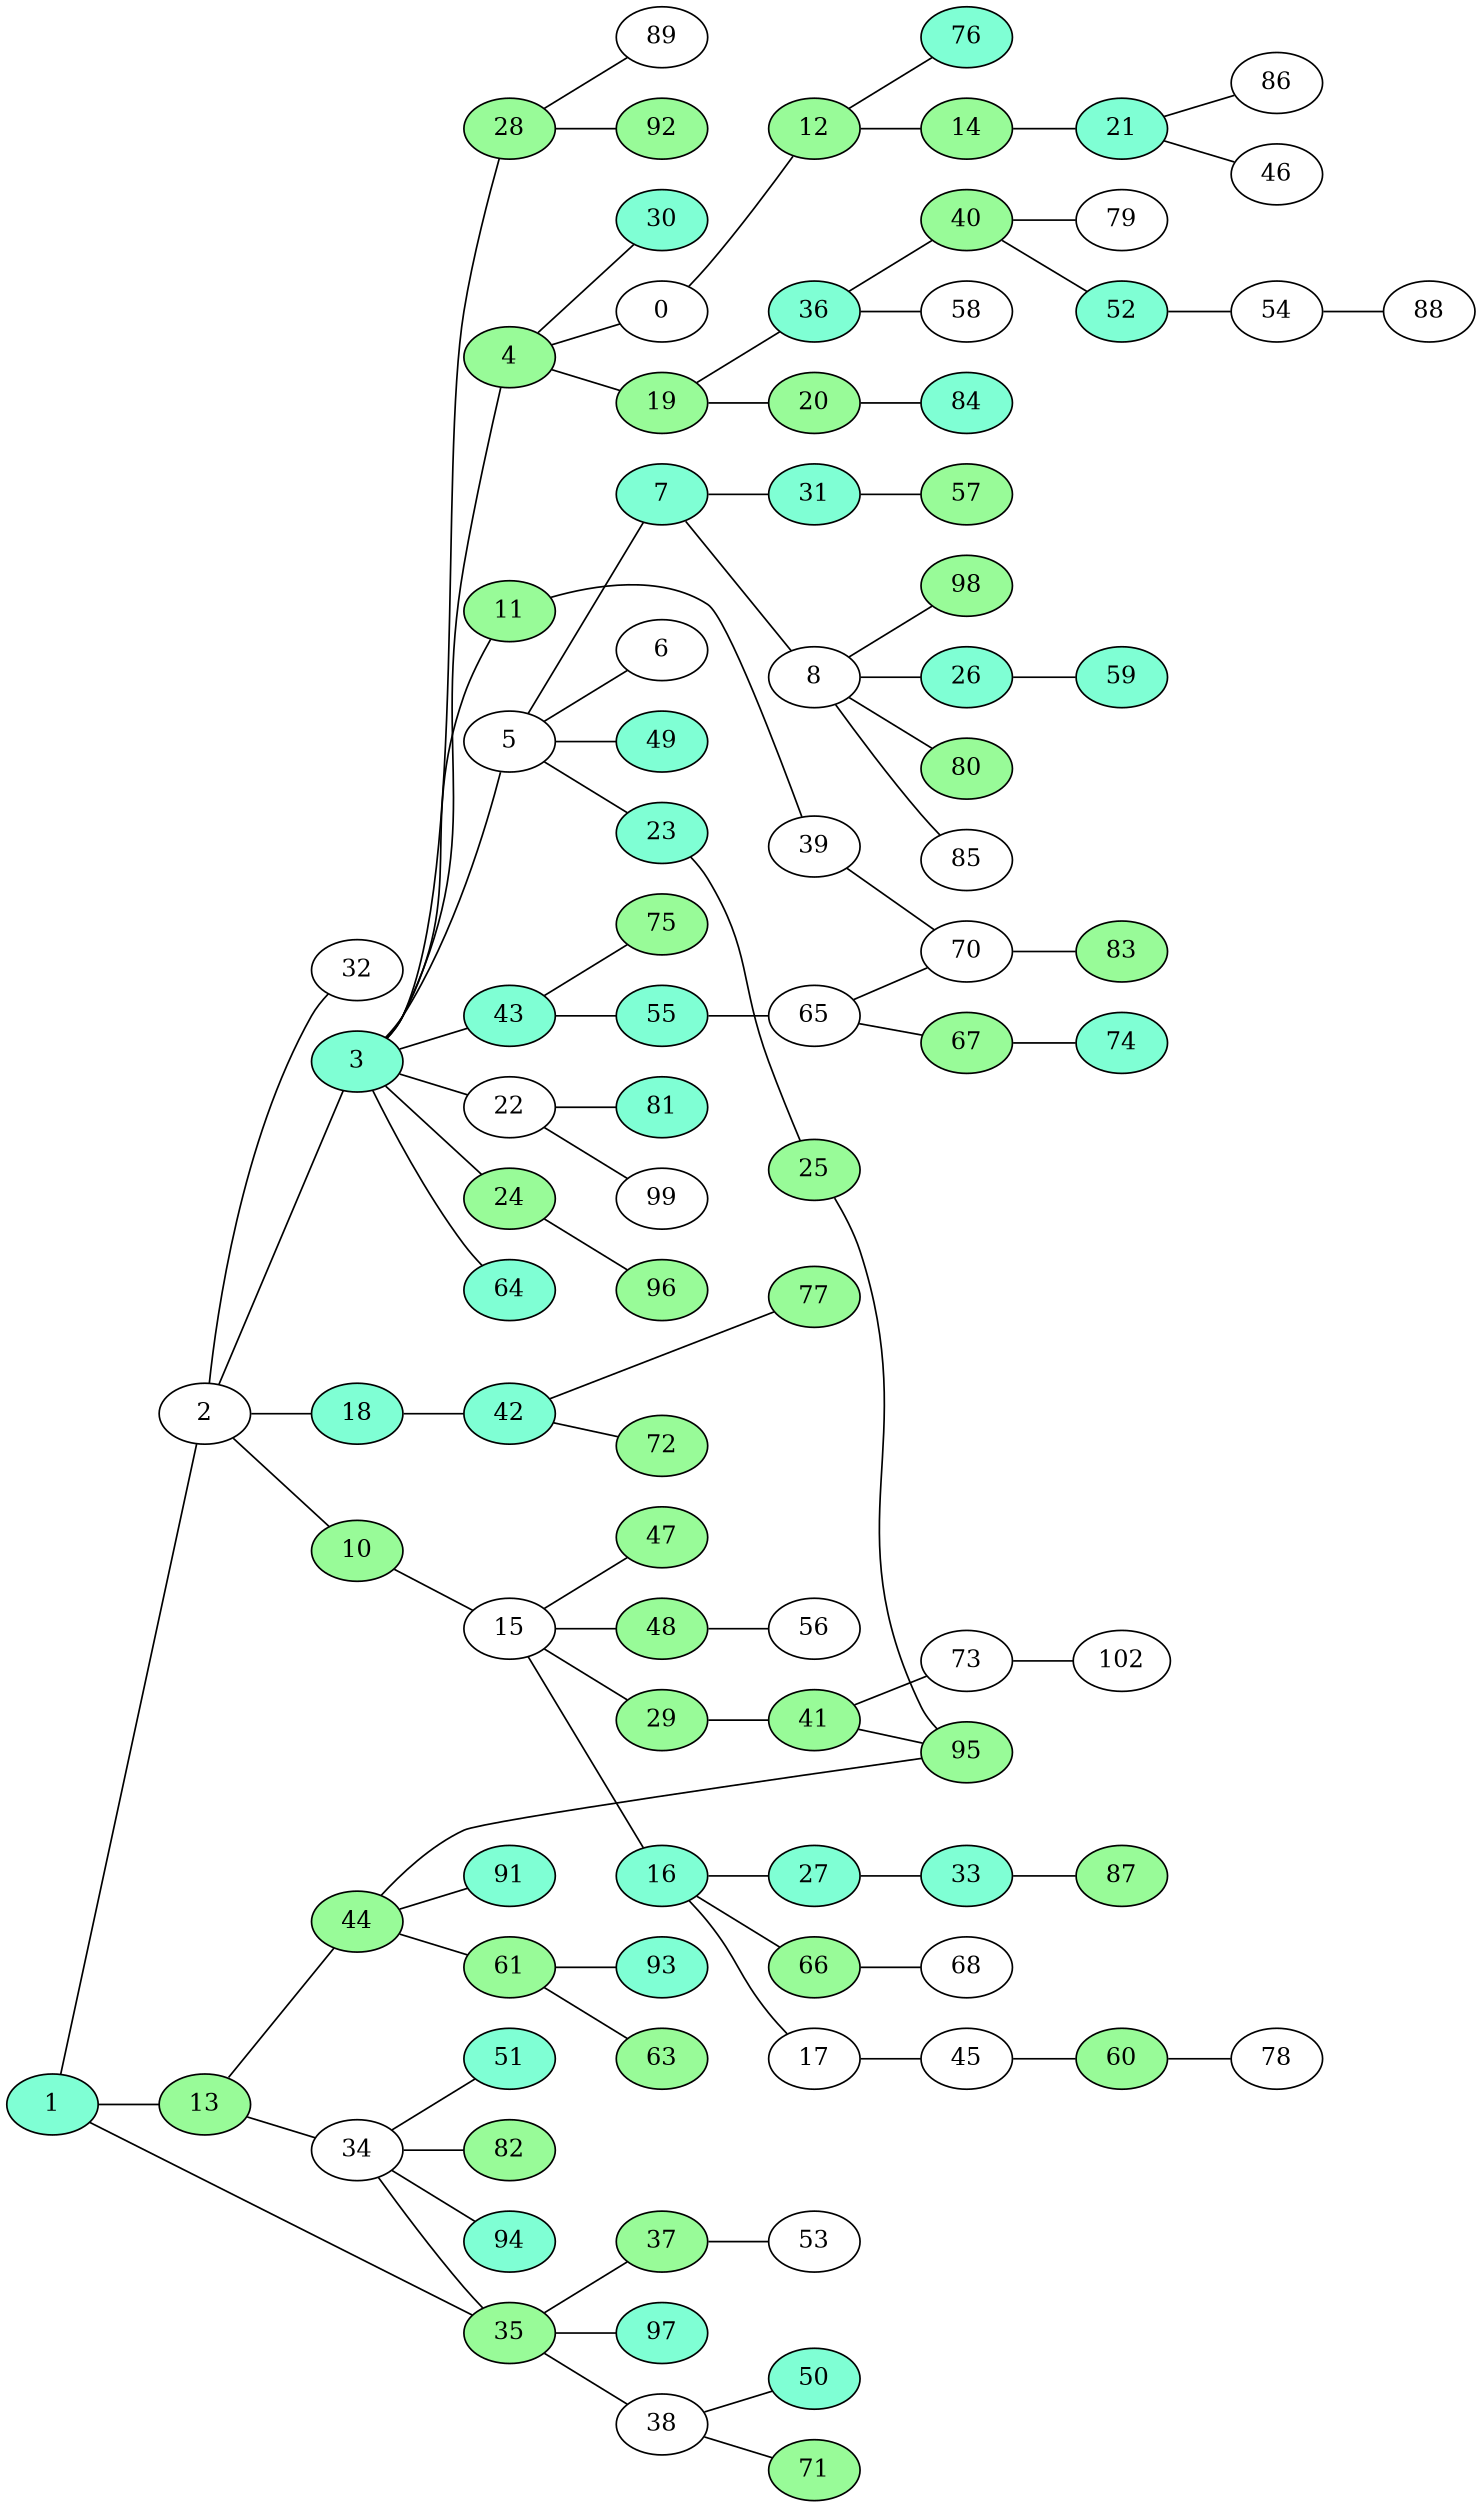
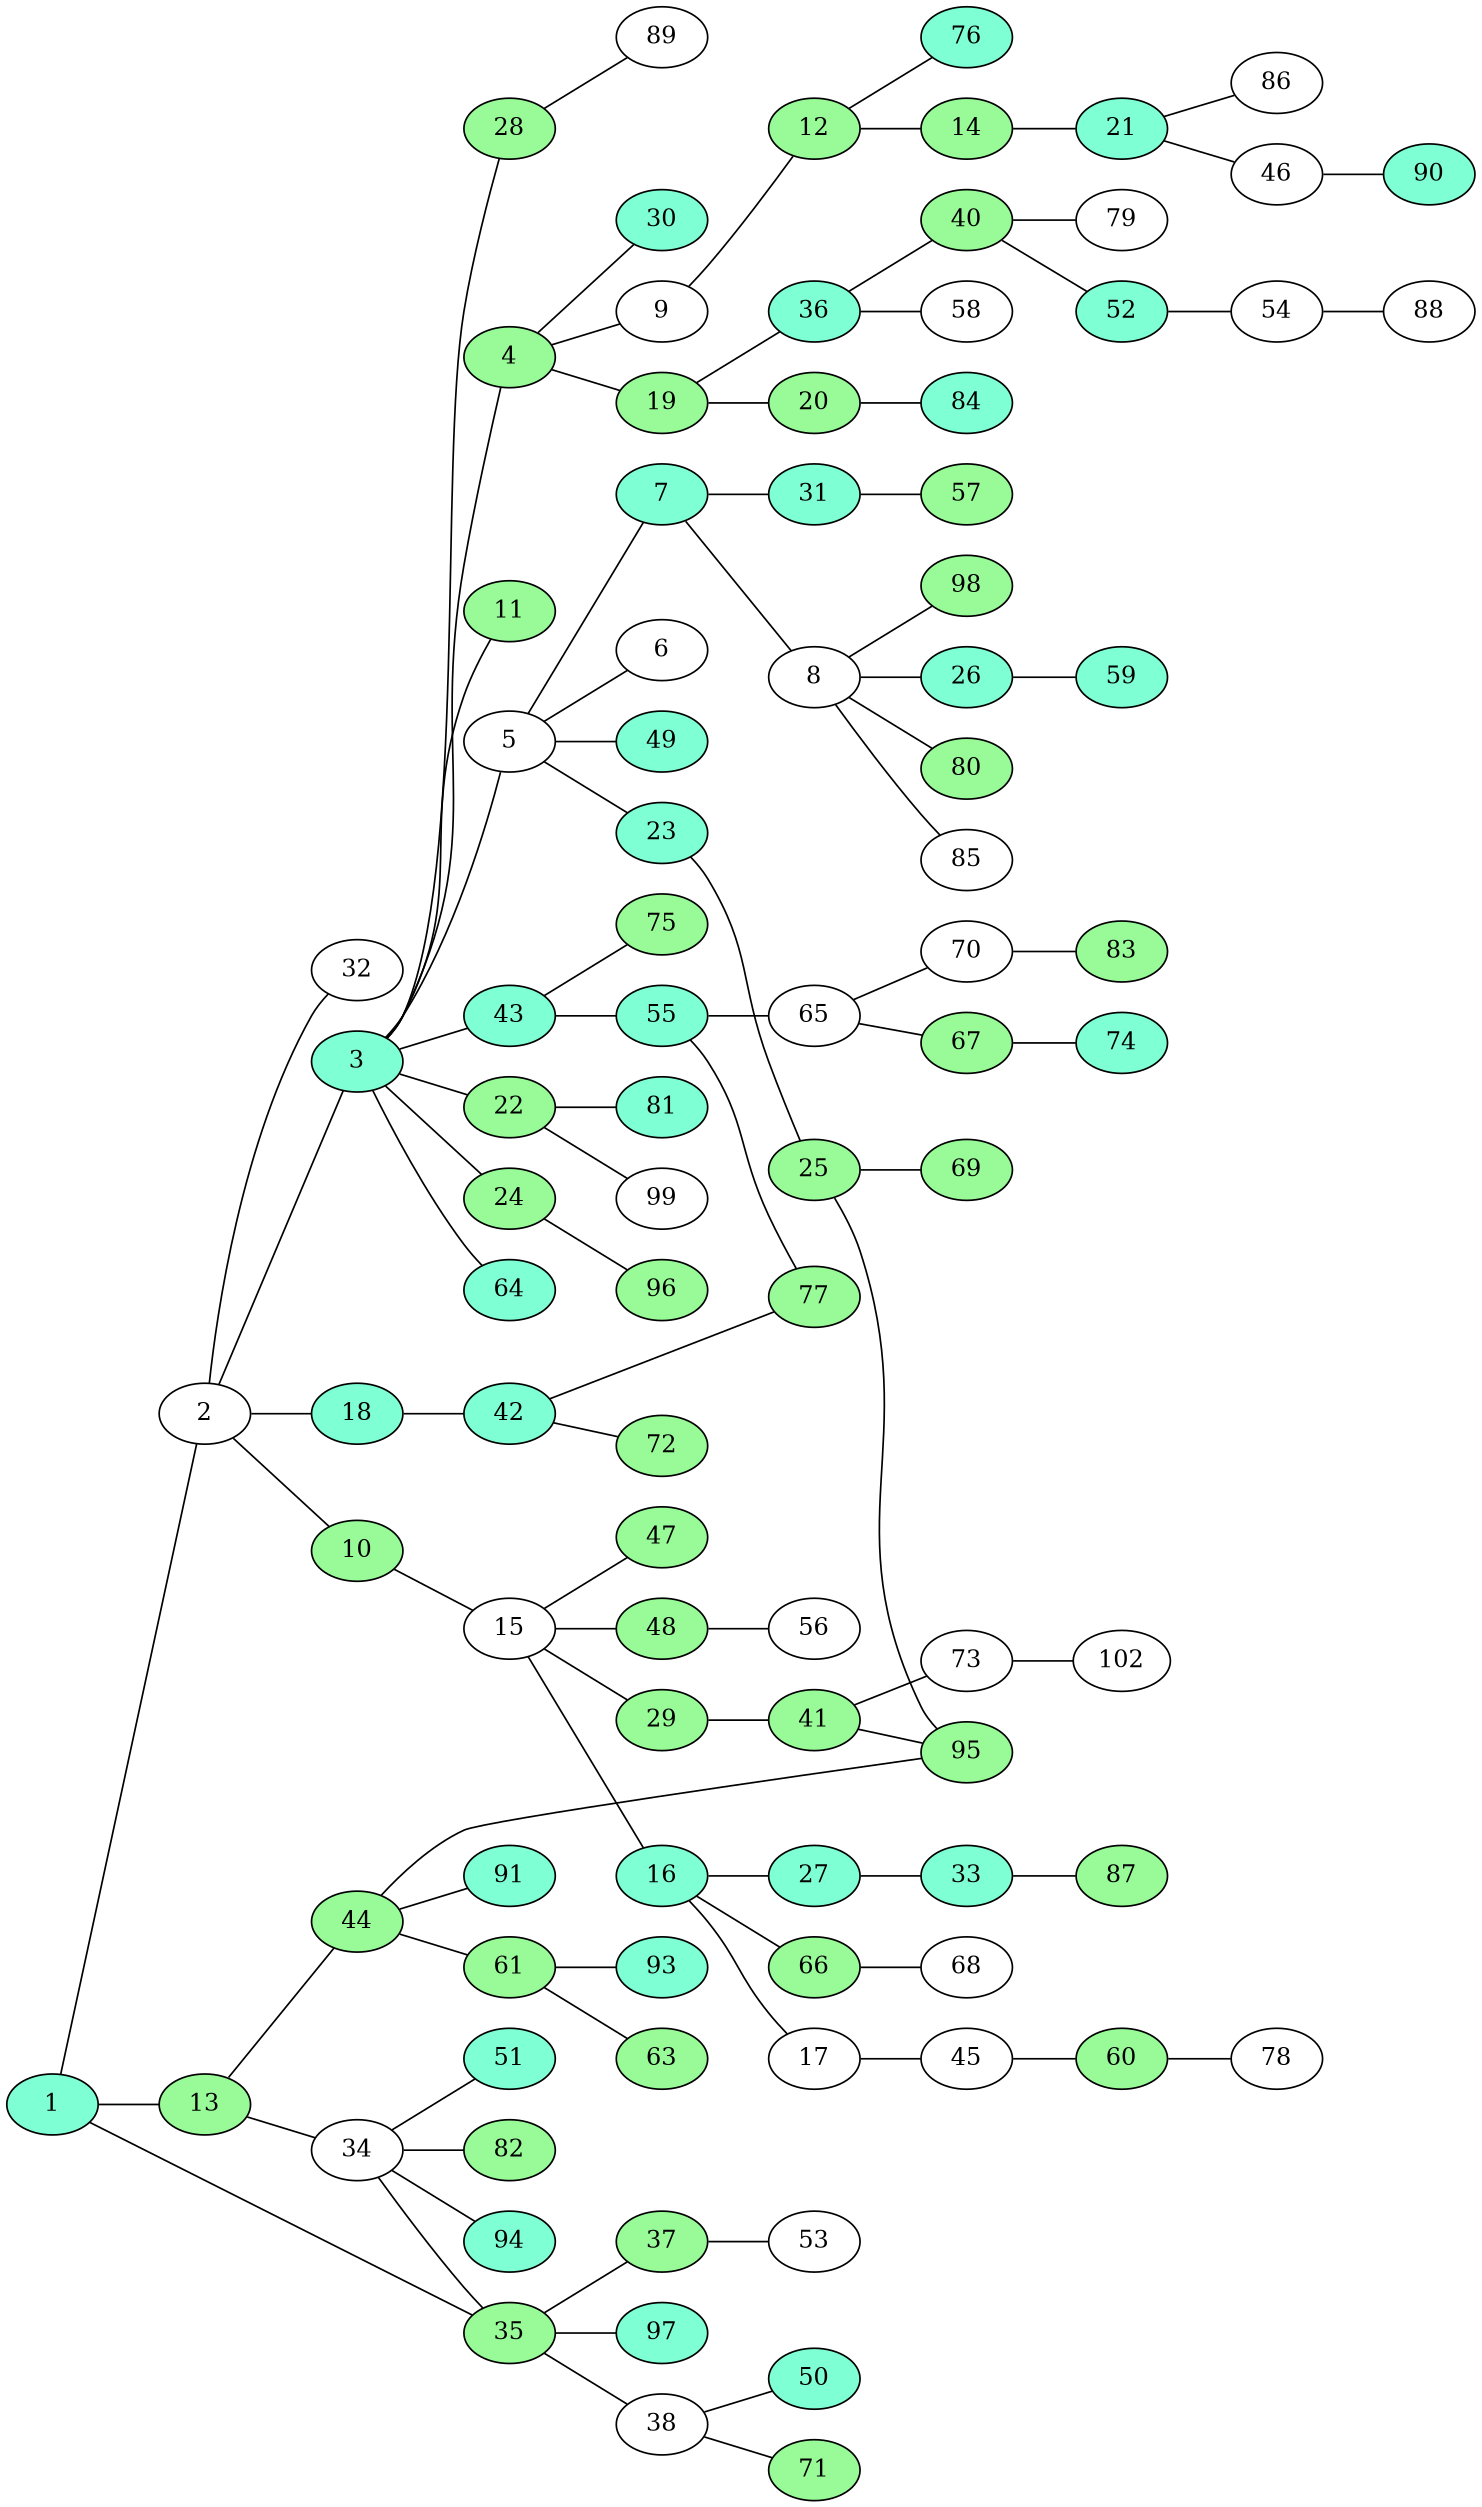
node "92": removed
node "90": added
node "0": label "0" -> "9"
node "39": removed
node "22": fillcolor white -> palegreen
edge "55" -- "77": added
node "69": added
